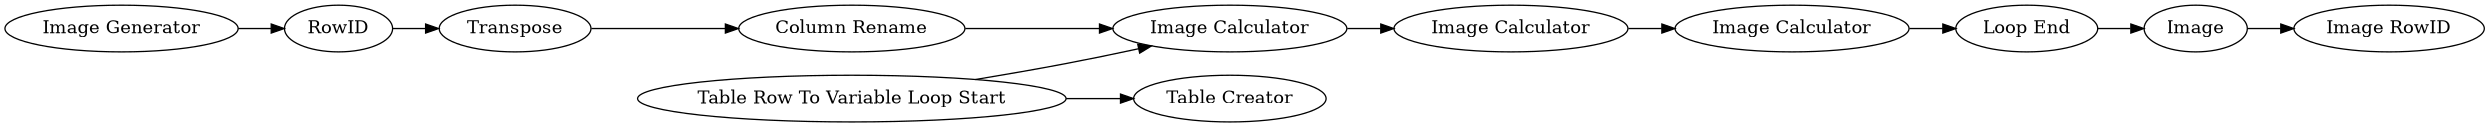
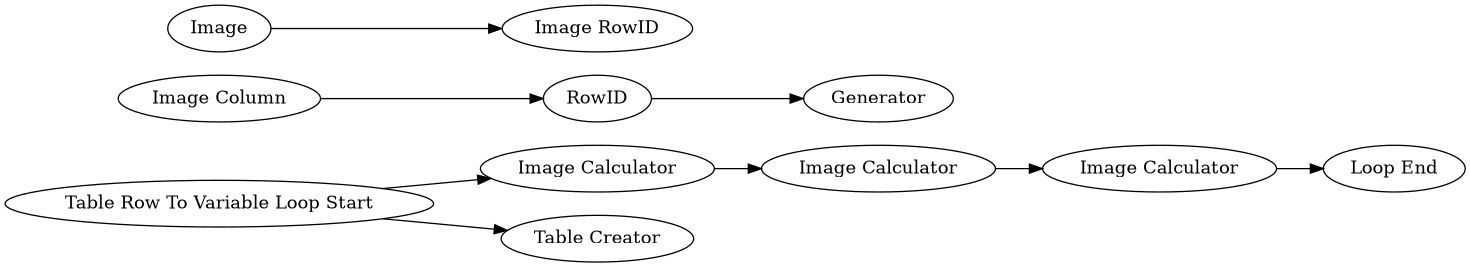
node "Image Generator": label "Image Generator" -> "Image Column"
node "Transpose": label "Transpose" -> "Generator"
node "Column Rename": removed
edge "Loop End" -> "Image": removed
